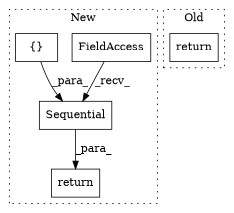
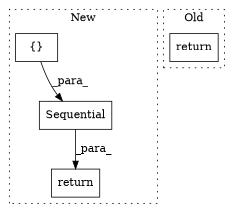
node "FieldAccess": removed
